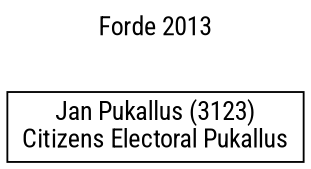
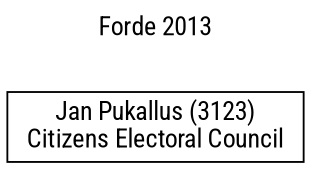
node "Jan Pukallus (3123) Citizens Electoral Pukallus": label "Jan Pukallus (3123) Citizens Electoral Pukallus" -> "Jan Pukallus (3123) Citizens Electoral Council"
